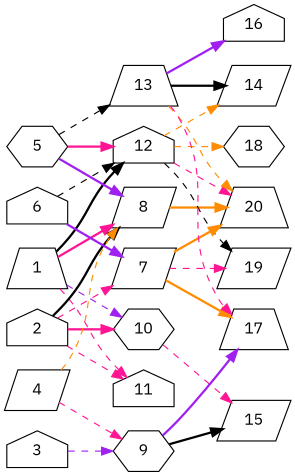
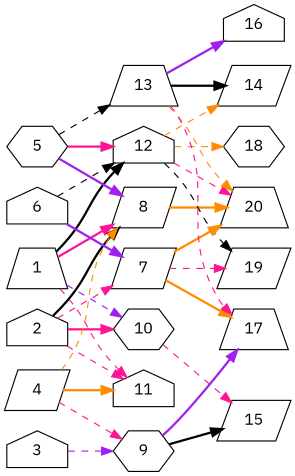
edge "4" -> "11": added
